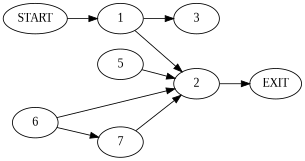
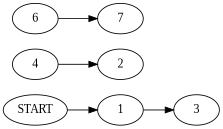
edge "1" -> "2": removed
node "5": label "5" -> "4"
node "EXIT": removed
edge "6" -> "2": removed
edge "7" -> "2": removed
